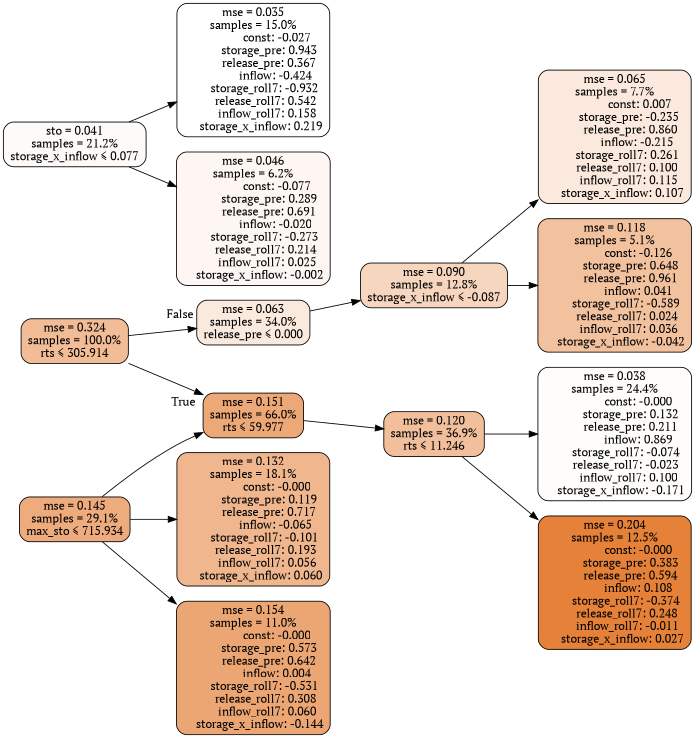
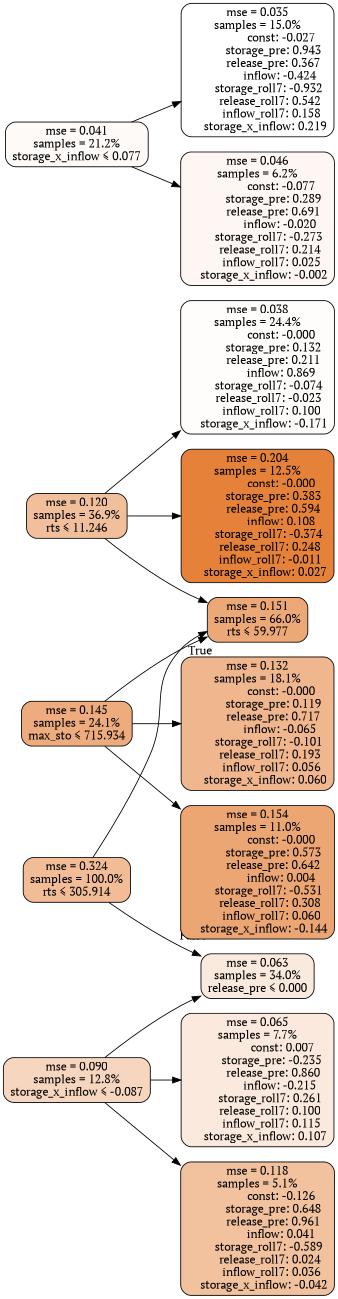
node "sto = 0.041 samples = 21.2% storage_x_inflow ≤ 0.077": label "sto = 0.041 samples = 21.2% storage_x_inflow ≤ 0.077" -> "mse = 0.041 samples = 21.2% storage_x_inflow ≤ 0.077"
edge "mse = 0.063 samples = 34.0% release_pre ≤ 0.000" -> "mse = 0.090 samples = 12.8% storage_x_inflow ≤ -0.087": reversed
edge "mse = 0.151 samples = 66.0% rts ≤ 59.977" -> "mse = 0.120 samples = 36.9% rts ≤ 11.246": reversed
node "mse = 0.145 samples = 29.1% max_sto ≤ 715.934": label "mse = 0.145 samples = 29.1% max_sto ≤ 715.934" -> "mse = 0.145 samples = 24.1% max_sto ≤ 715.934"
